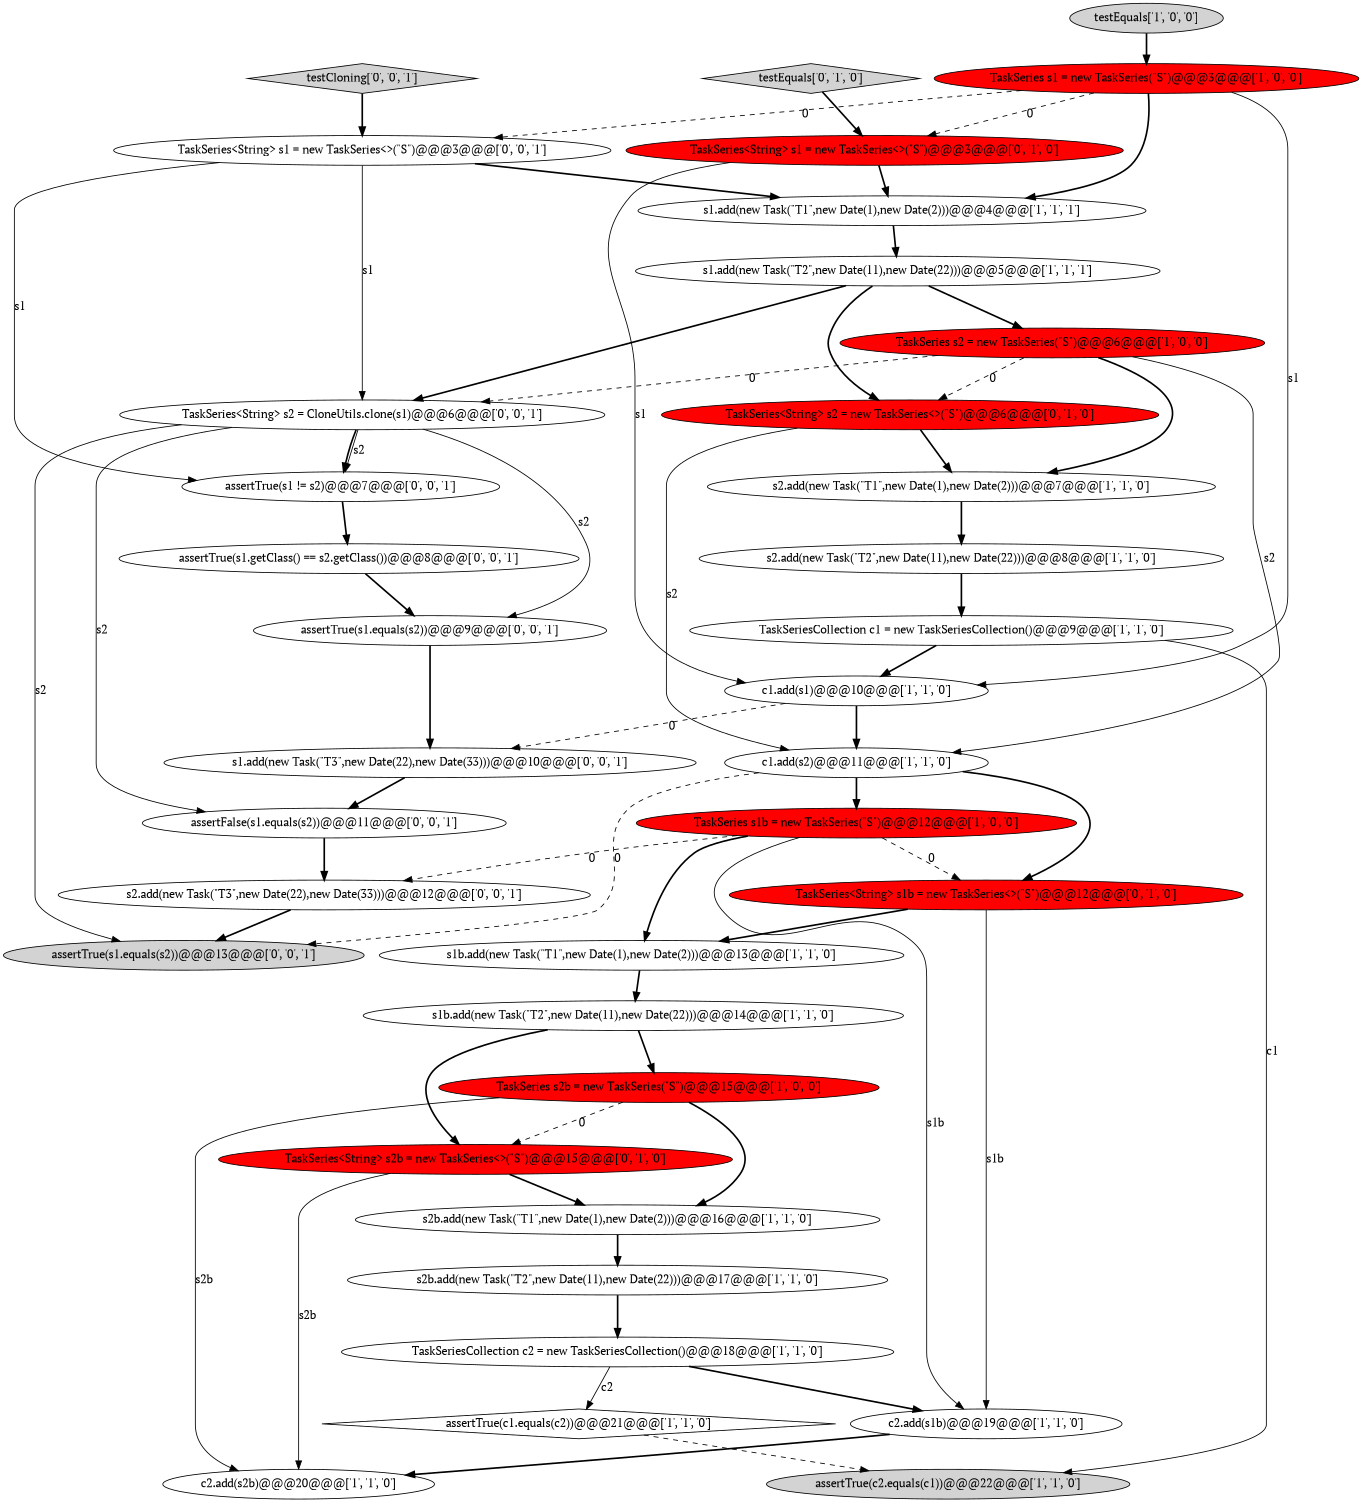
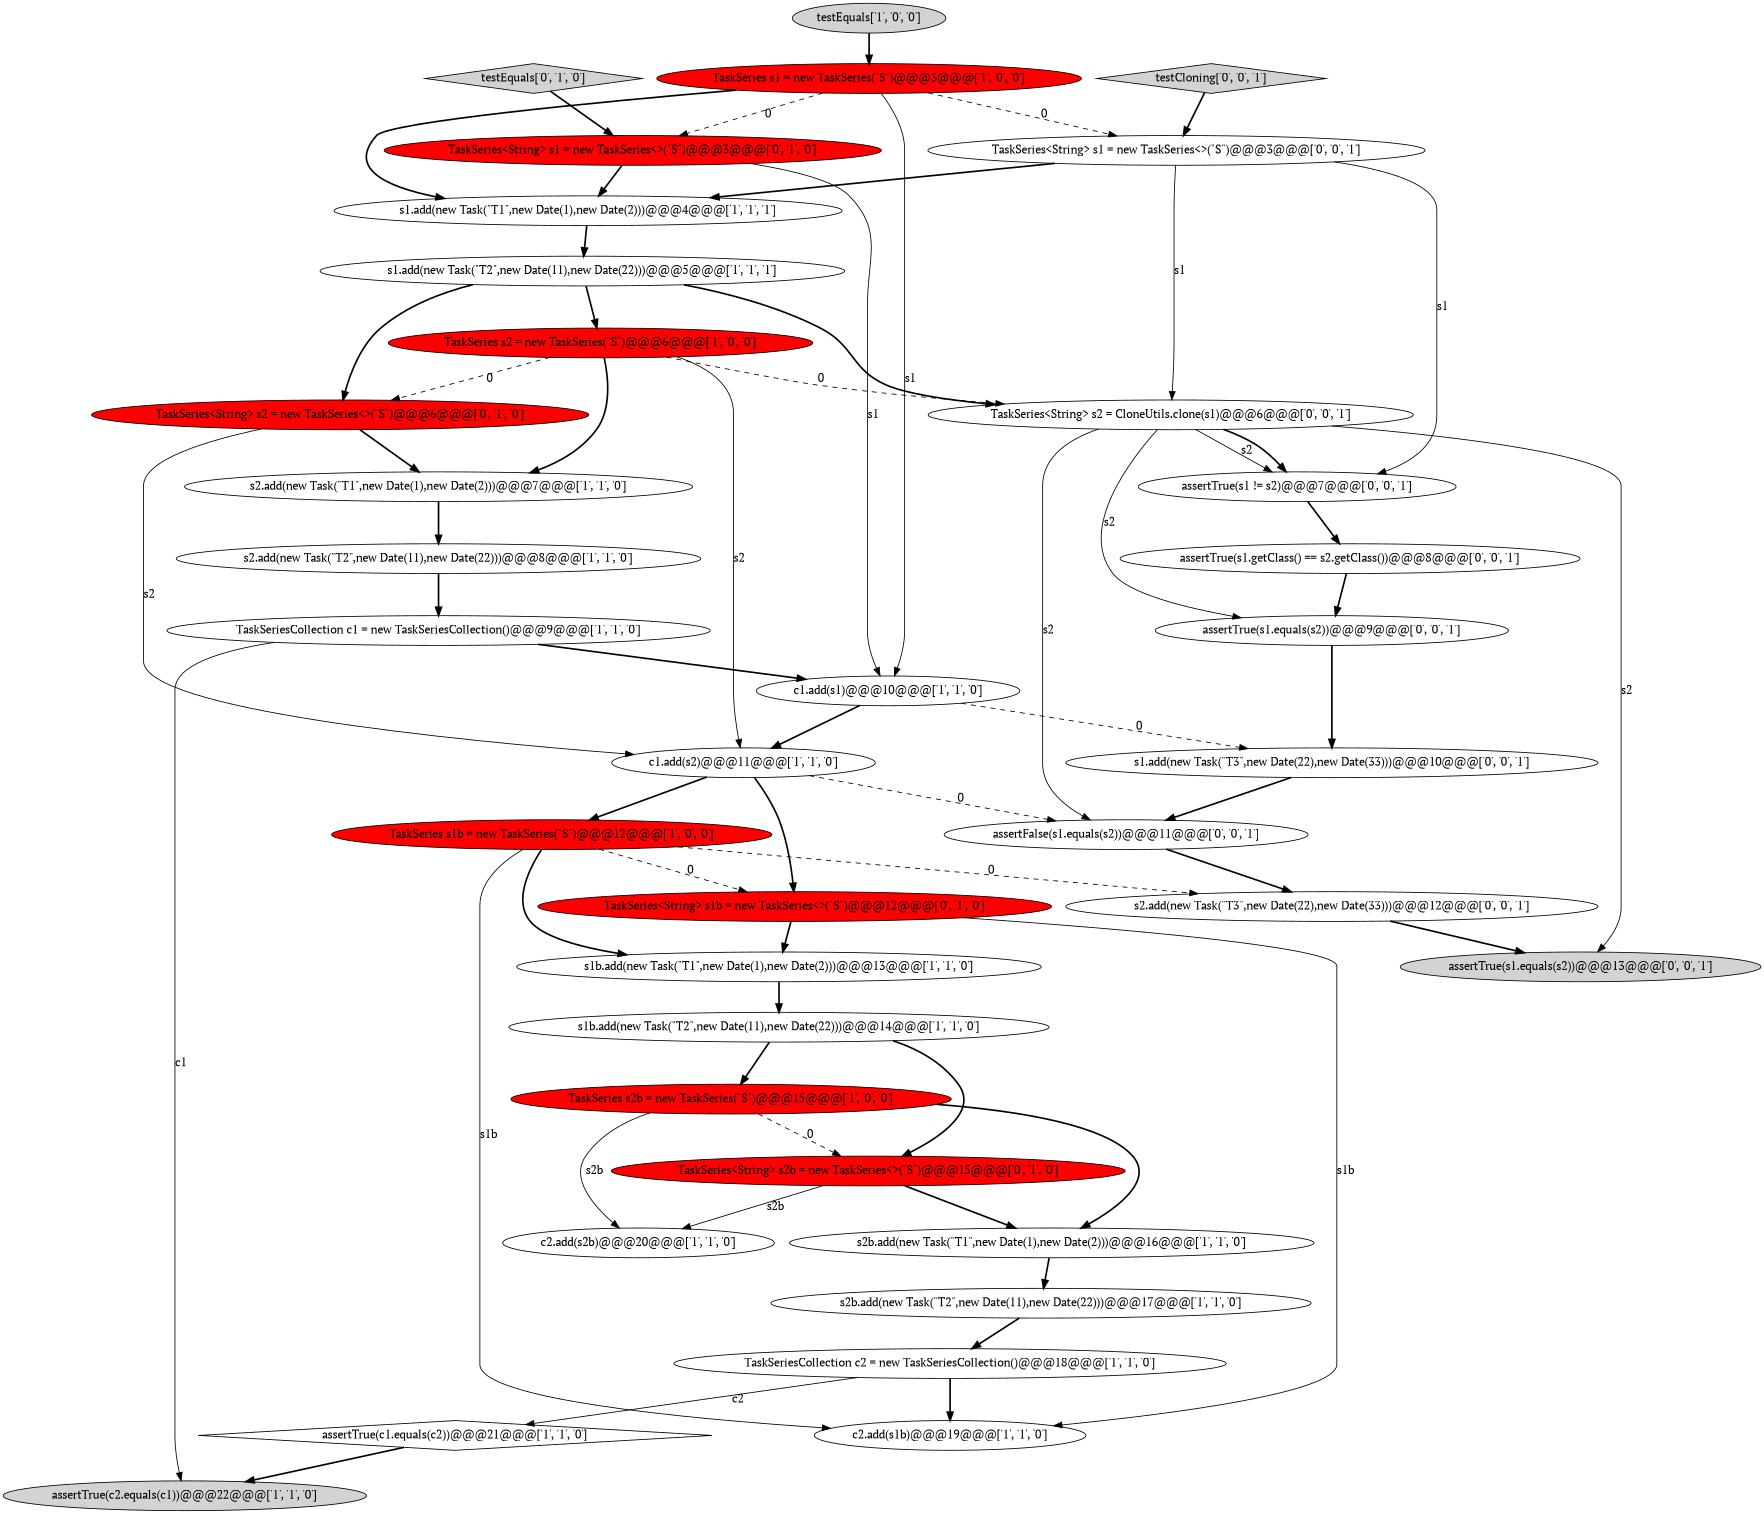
edge "c1.add(s2)@@@11@@@['1', '1', '0']" -> "assertTrue(s1.equals(s2))@@@13@@@['0', '0', '1']": now "c1.add(s2)@@@11@@@['1', '1', '0']" -> "assertFalse(s1.equals(s2))@@@11@@@['0', '0', '1']"
edge "assertTrue(c1.equals(c2))@@@21@@@['1', '1', '0']" -> "assertTrue(c2.equals(c1))@@@22@@@['1', '1', '0']": style dashed -> bold
edge "c2.add(s1b)@@@19@@@['1', '1', '0']" -> "c2.add(s2b)@@@20@@@['1', '1', '0']": removed
